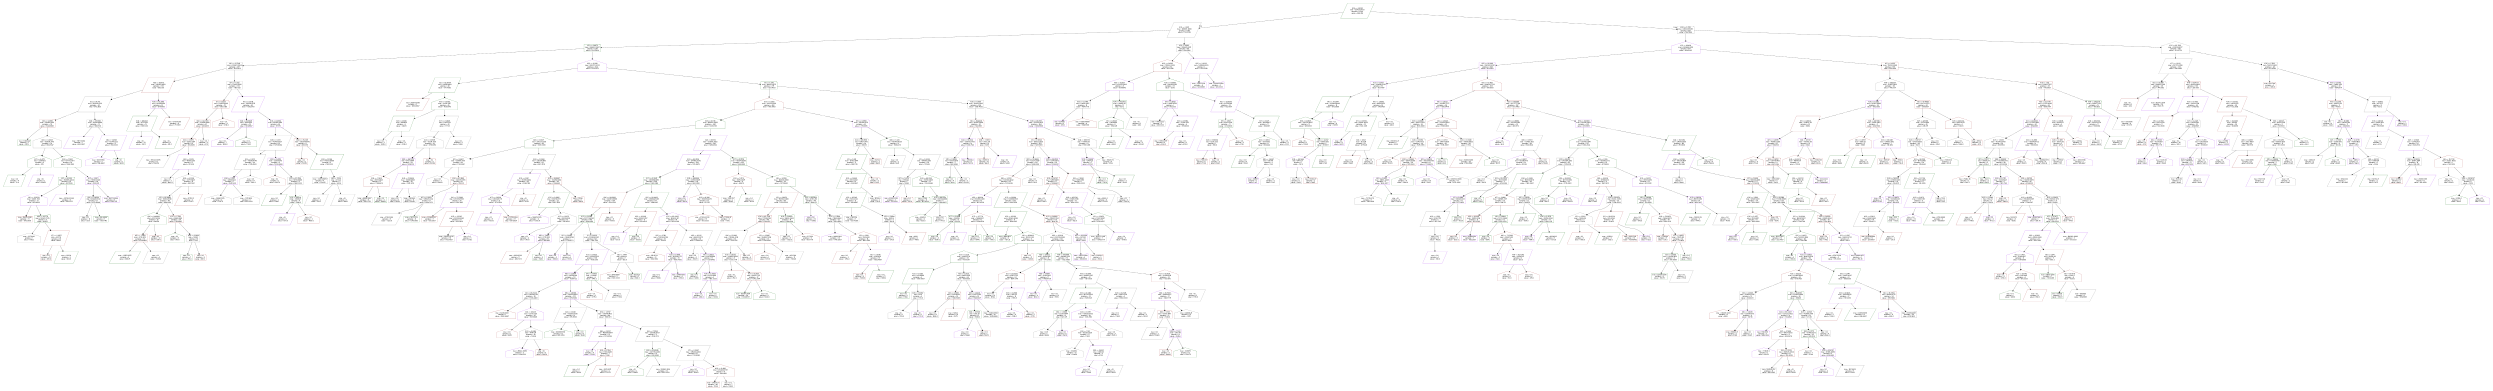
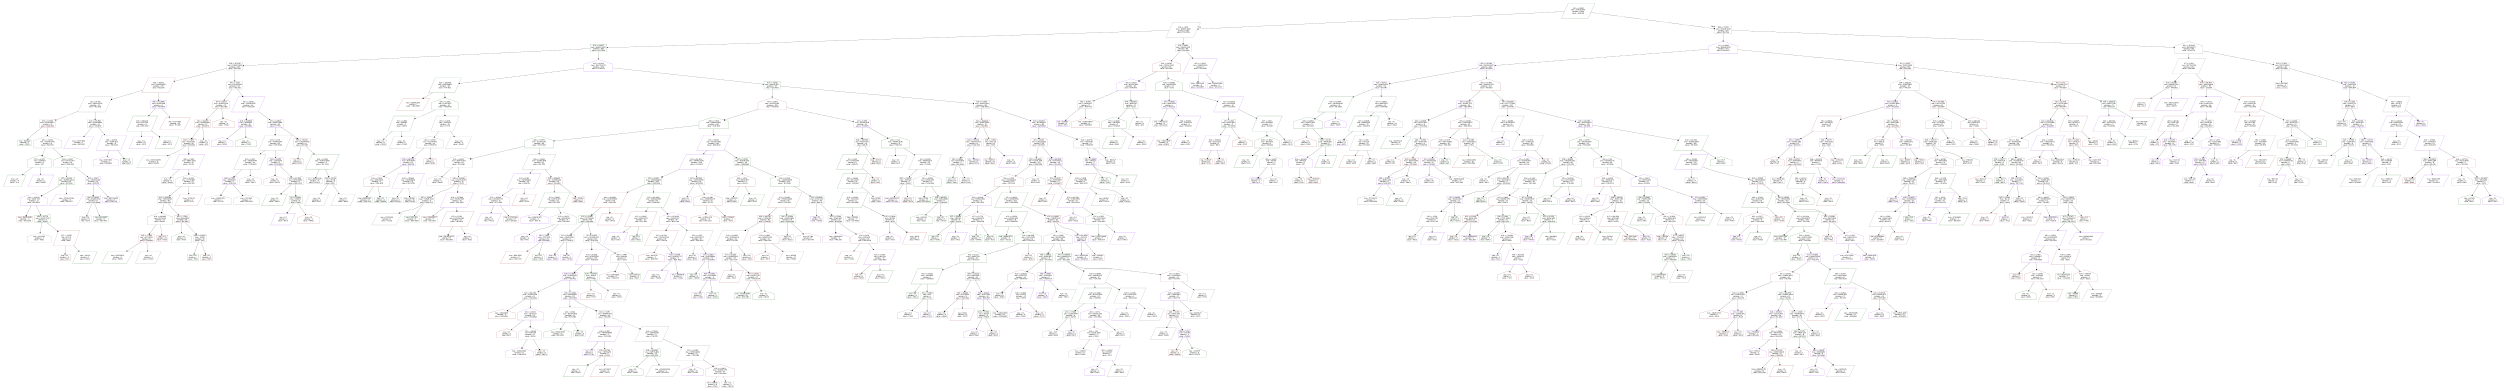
node "mse = 0.0 samples = 2 value = 1016.0": added
edge "mse = 0.0 samples = 4 value = 465.0" -> "mse = 0.0 samples = 3 value = 350.0": now "X[8] <= 1.5118 mse = 3238.7755 samples = 7 value = 415.7143" -> "mse = 0.0 samples = 3 value = 350.0"
